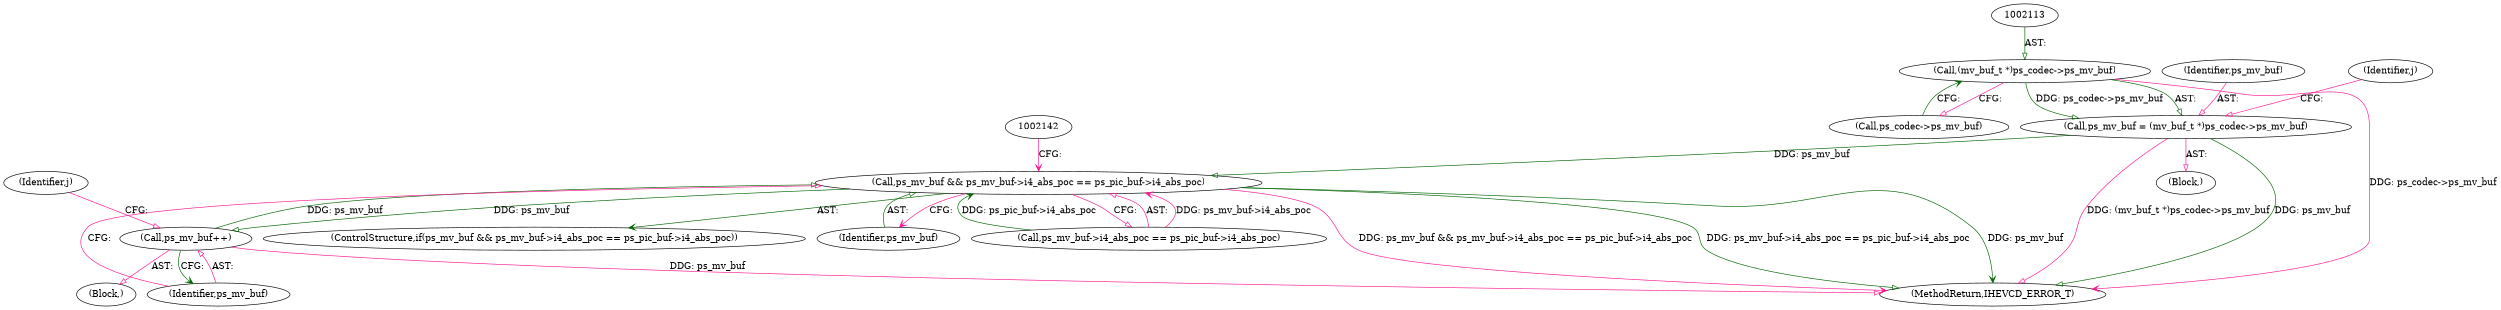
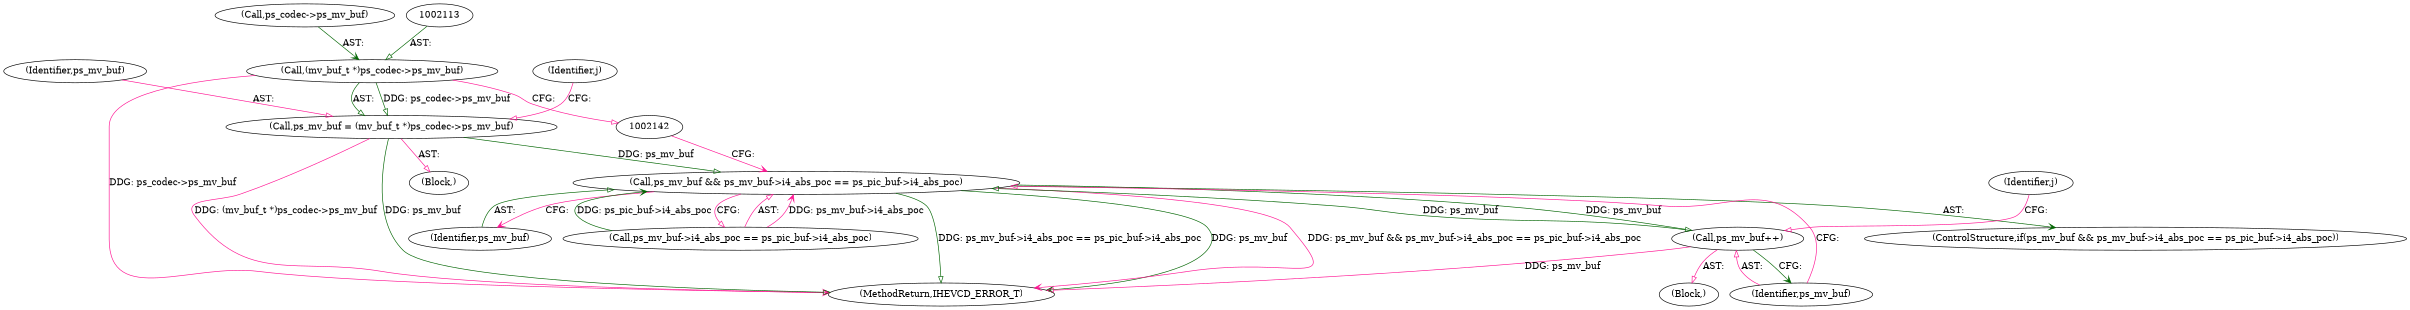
edge "(Call,(mv_buf_t *)ps_codec->ps_mv_buf)" -> "(Call,ps_codec->ps_mv_buf)": now "(Call,(mv_buf_t *)ps_codec->ps_mv_buf)" -> "1002142"
edge "(Call,ps_codec->ps_mv_buf)" -> "(Call,(mv_buf_t *)ps_codec->ps_mv_buf)": label "CFG: " -> "AST: "
